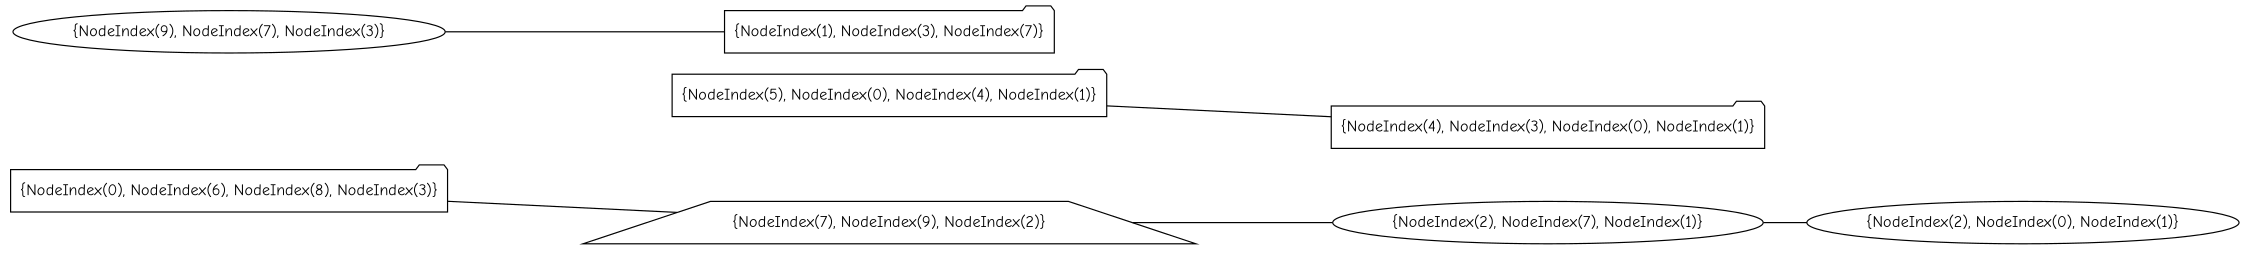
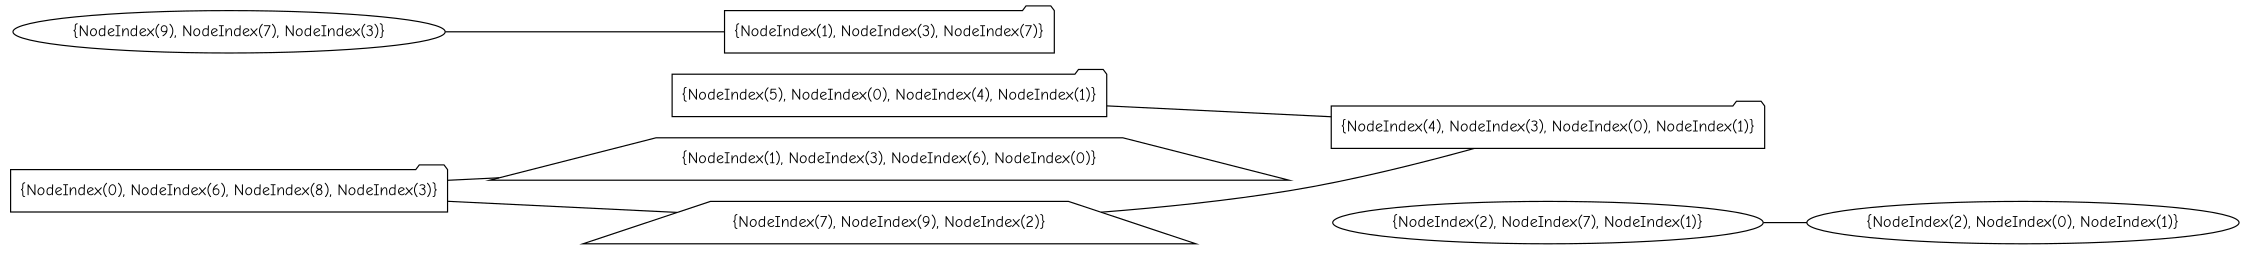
node "{NodeIndex(1), NodeIndex(3), NodeIndex(6), NodeIndex(0)}": added
edge "{NodeIndex(7), NodeIndex(9), NodeIndex(2)}" -- "{NodeIndex(2), NodeIndex(7), NodeIndex(1)}": now "{NodeIndex(7), NodeIndex(9), NodeIndex(2)}" -- "{NodeIndex(4), NodeIndex(3), NodeIndex(0), NodeIndex(1)}"
